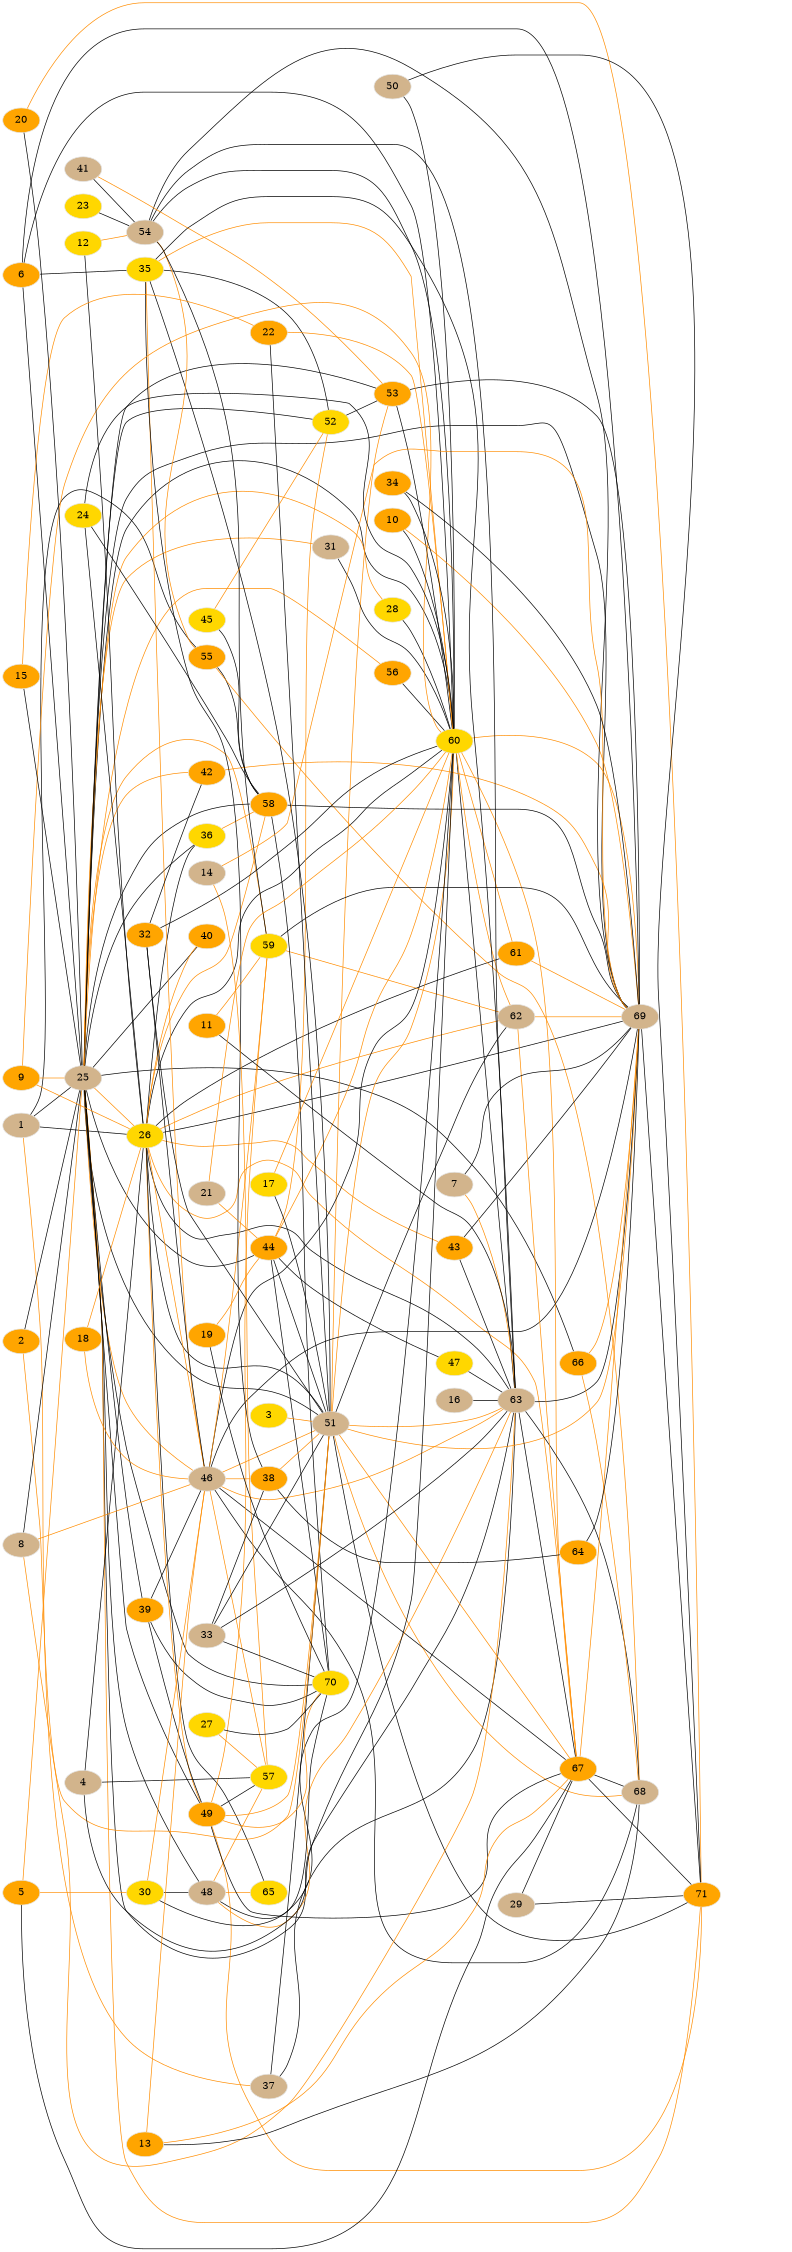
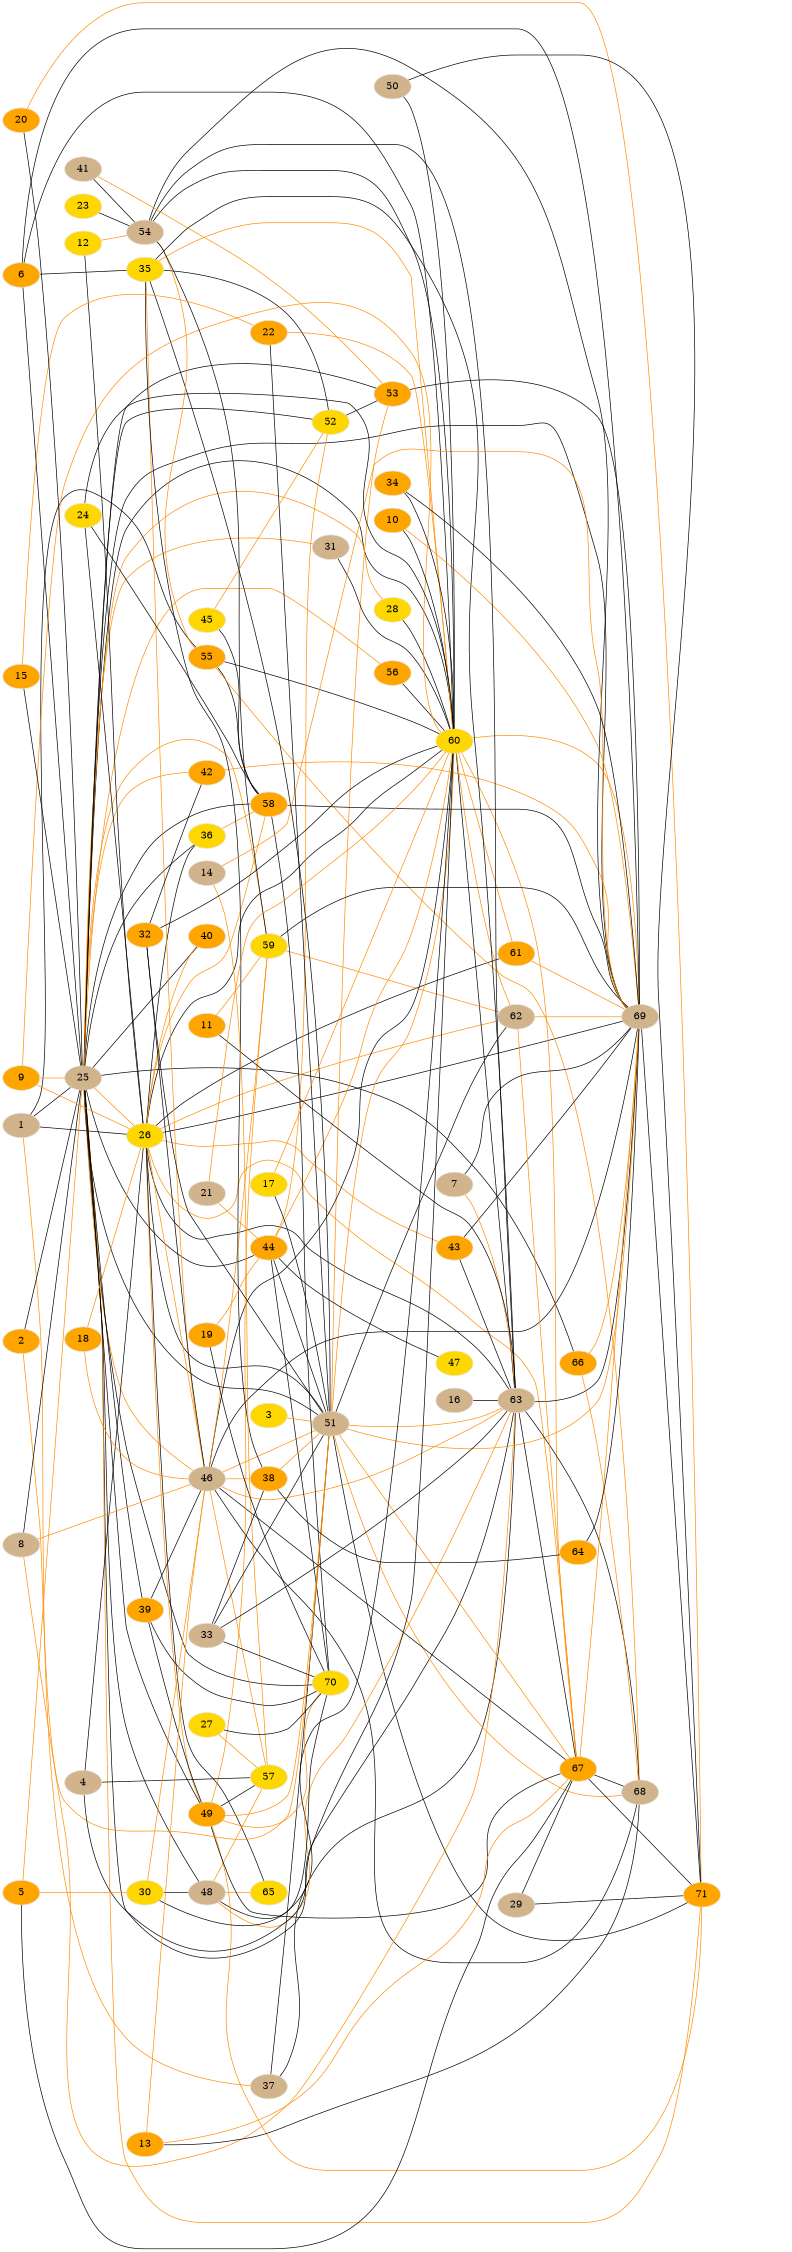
edge "53" -- "60": now "55" -- "60"
edge "47" -- "63": removed
